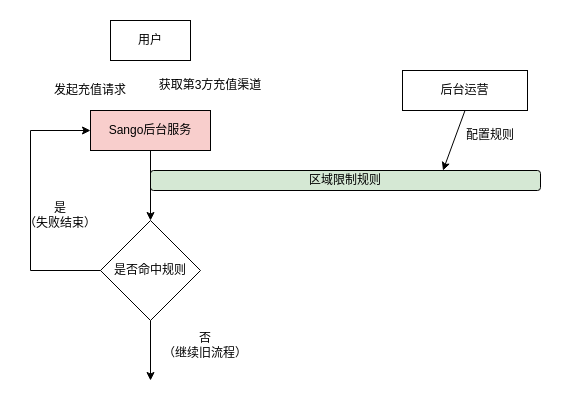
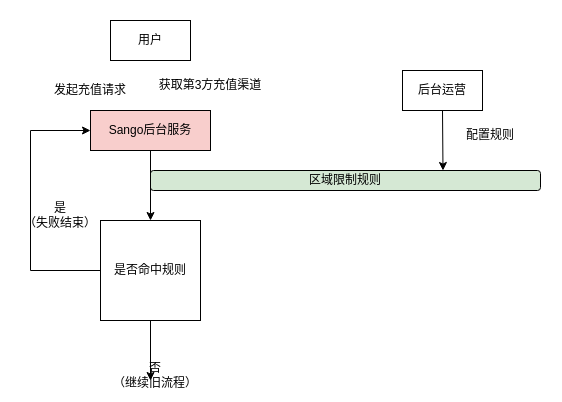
node "后台运营": size 125x40 -> 80x40
node "是否命中规则": shape diamond -> rectangle
node "否 （继续旧流程）": moved (206, 346) -> (156, 376)
